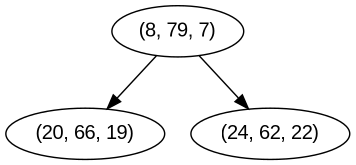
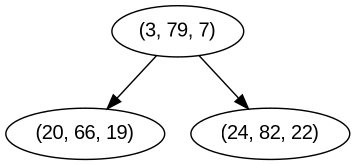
node "(8, 79, 7)": label "(8, 79, 7)" -> "(3, 79, 7)"
node "(24, 62, 22)": label "(24, 62, 22)" -> "(24, 82, 22)"
